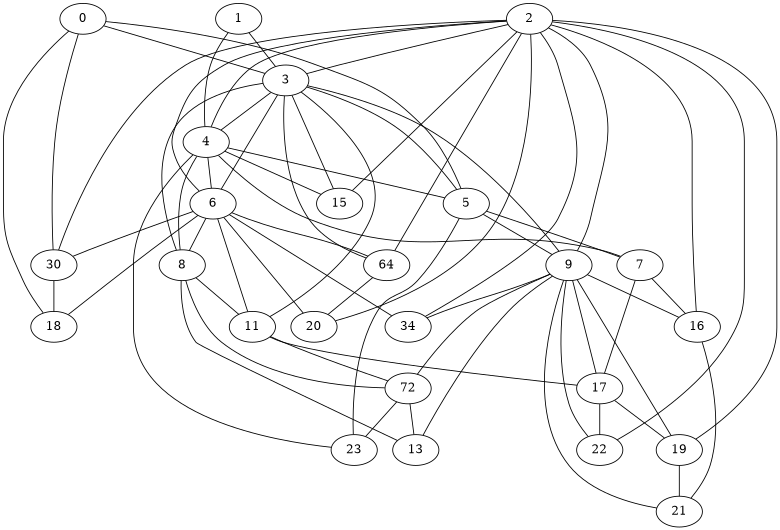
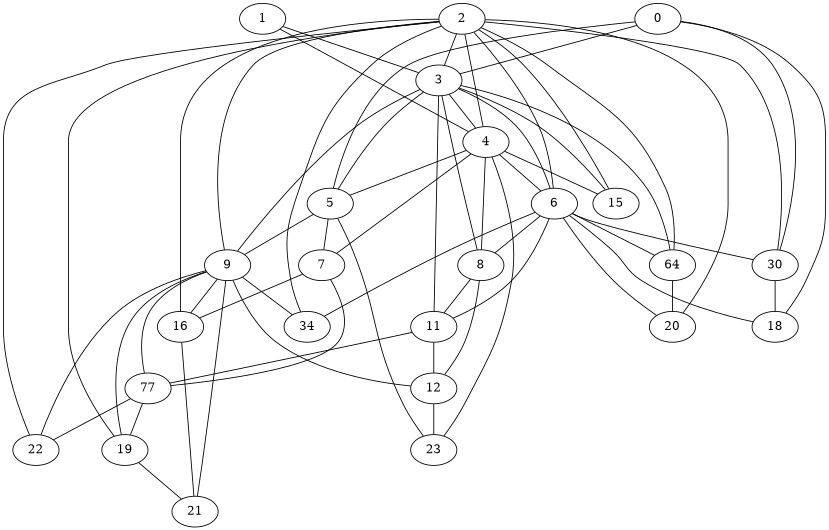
node "72": label "72" -> "12"
node "17": label "17" -> "77"
node "13": removed
